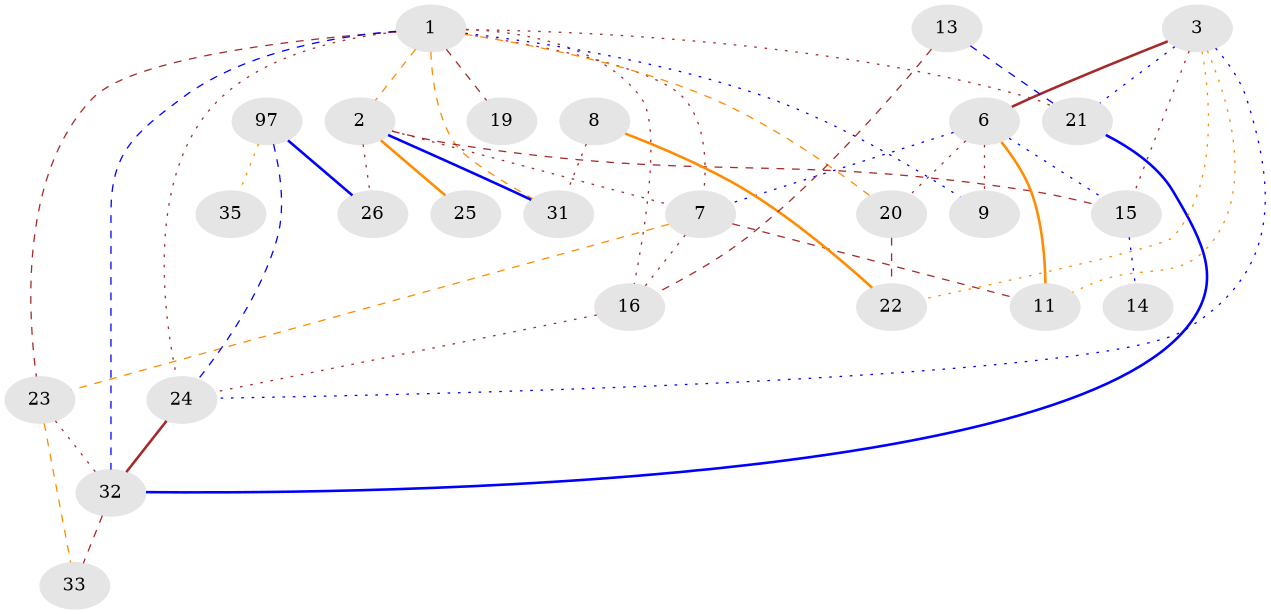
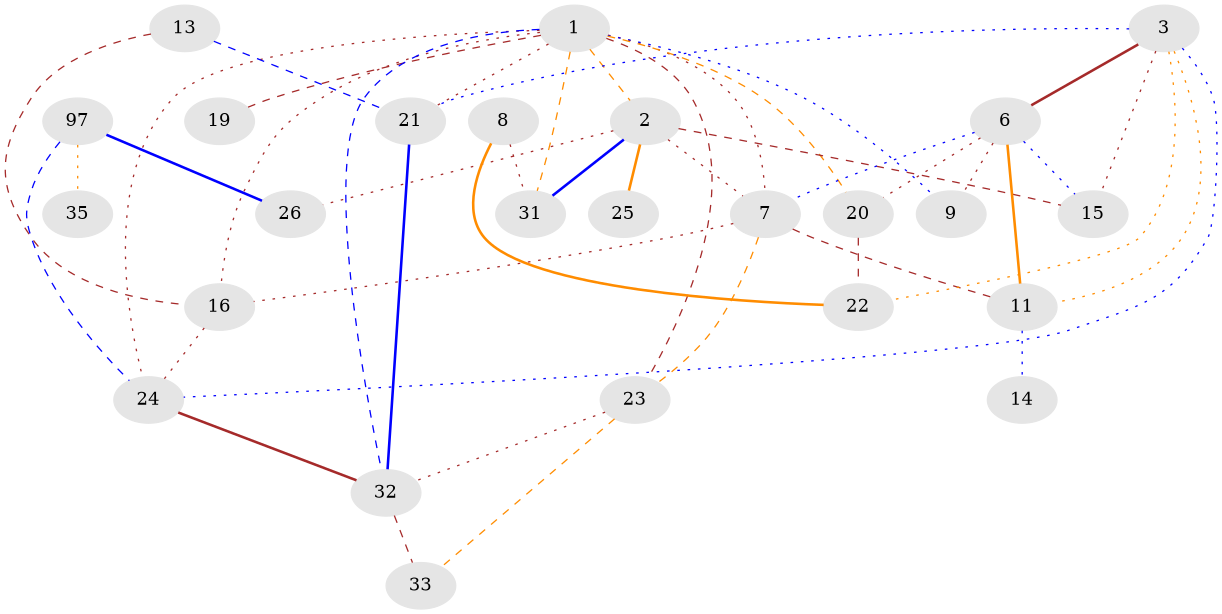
edge "15" -- "14": now "11" -- "14"
